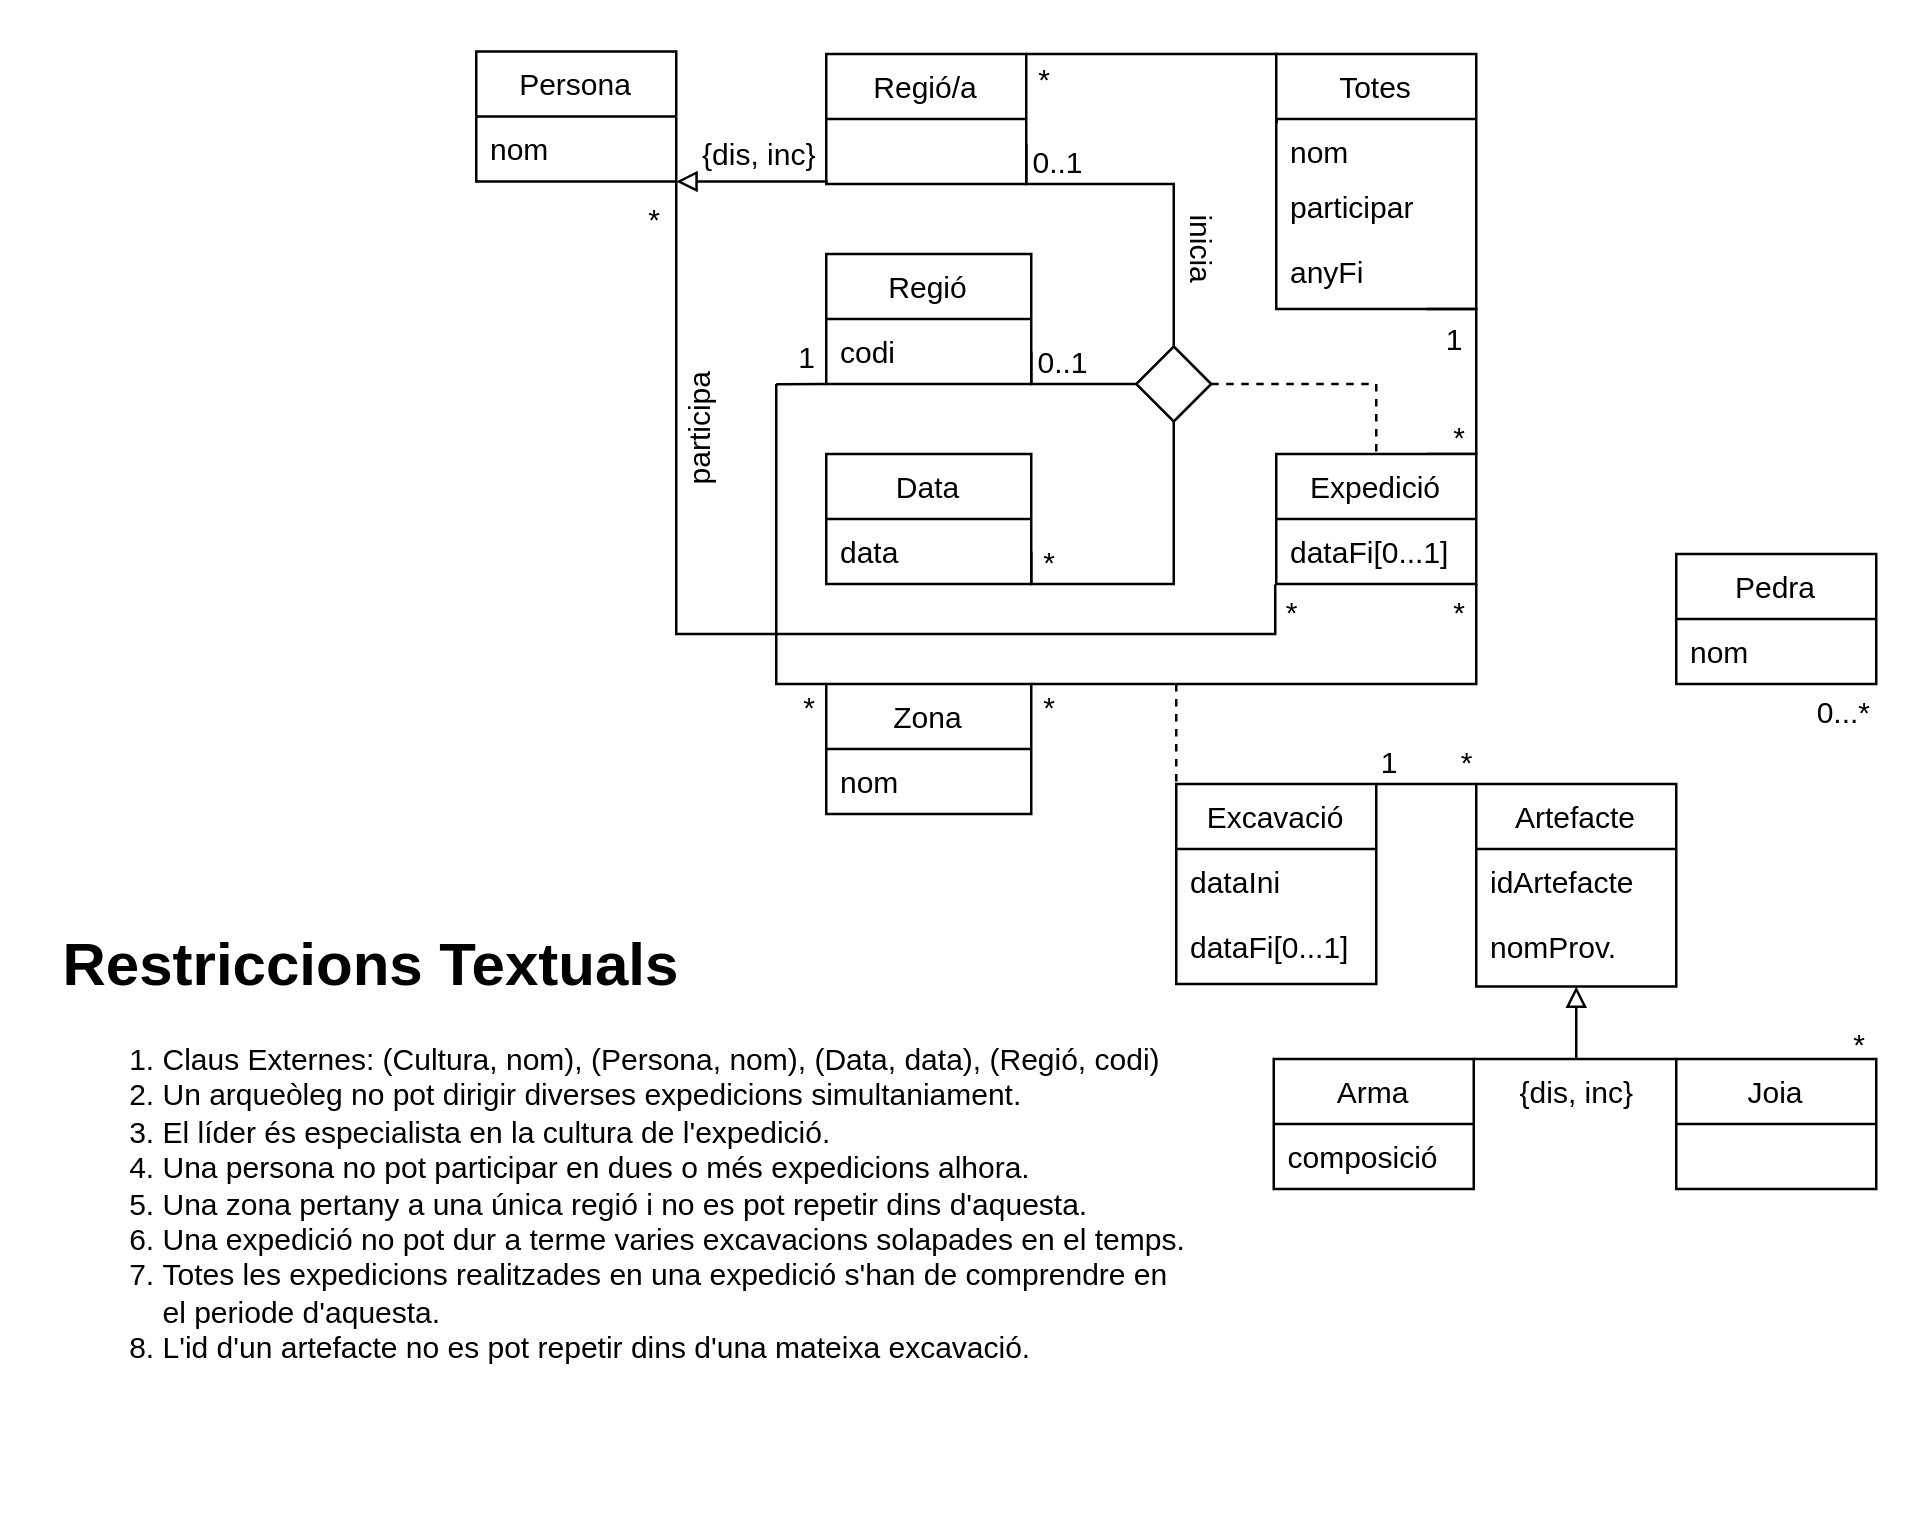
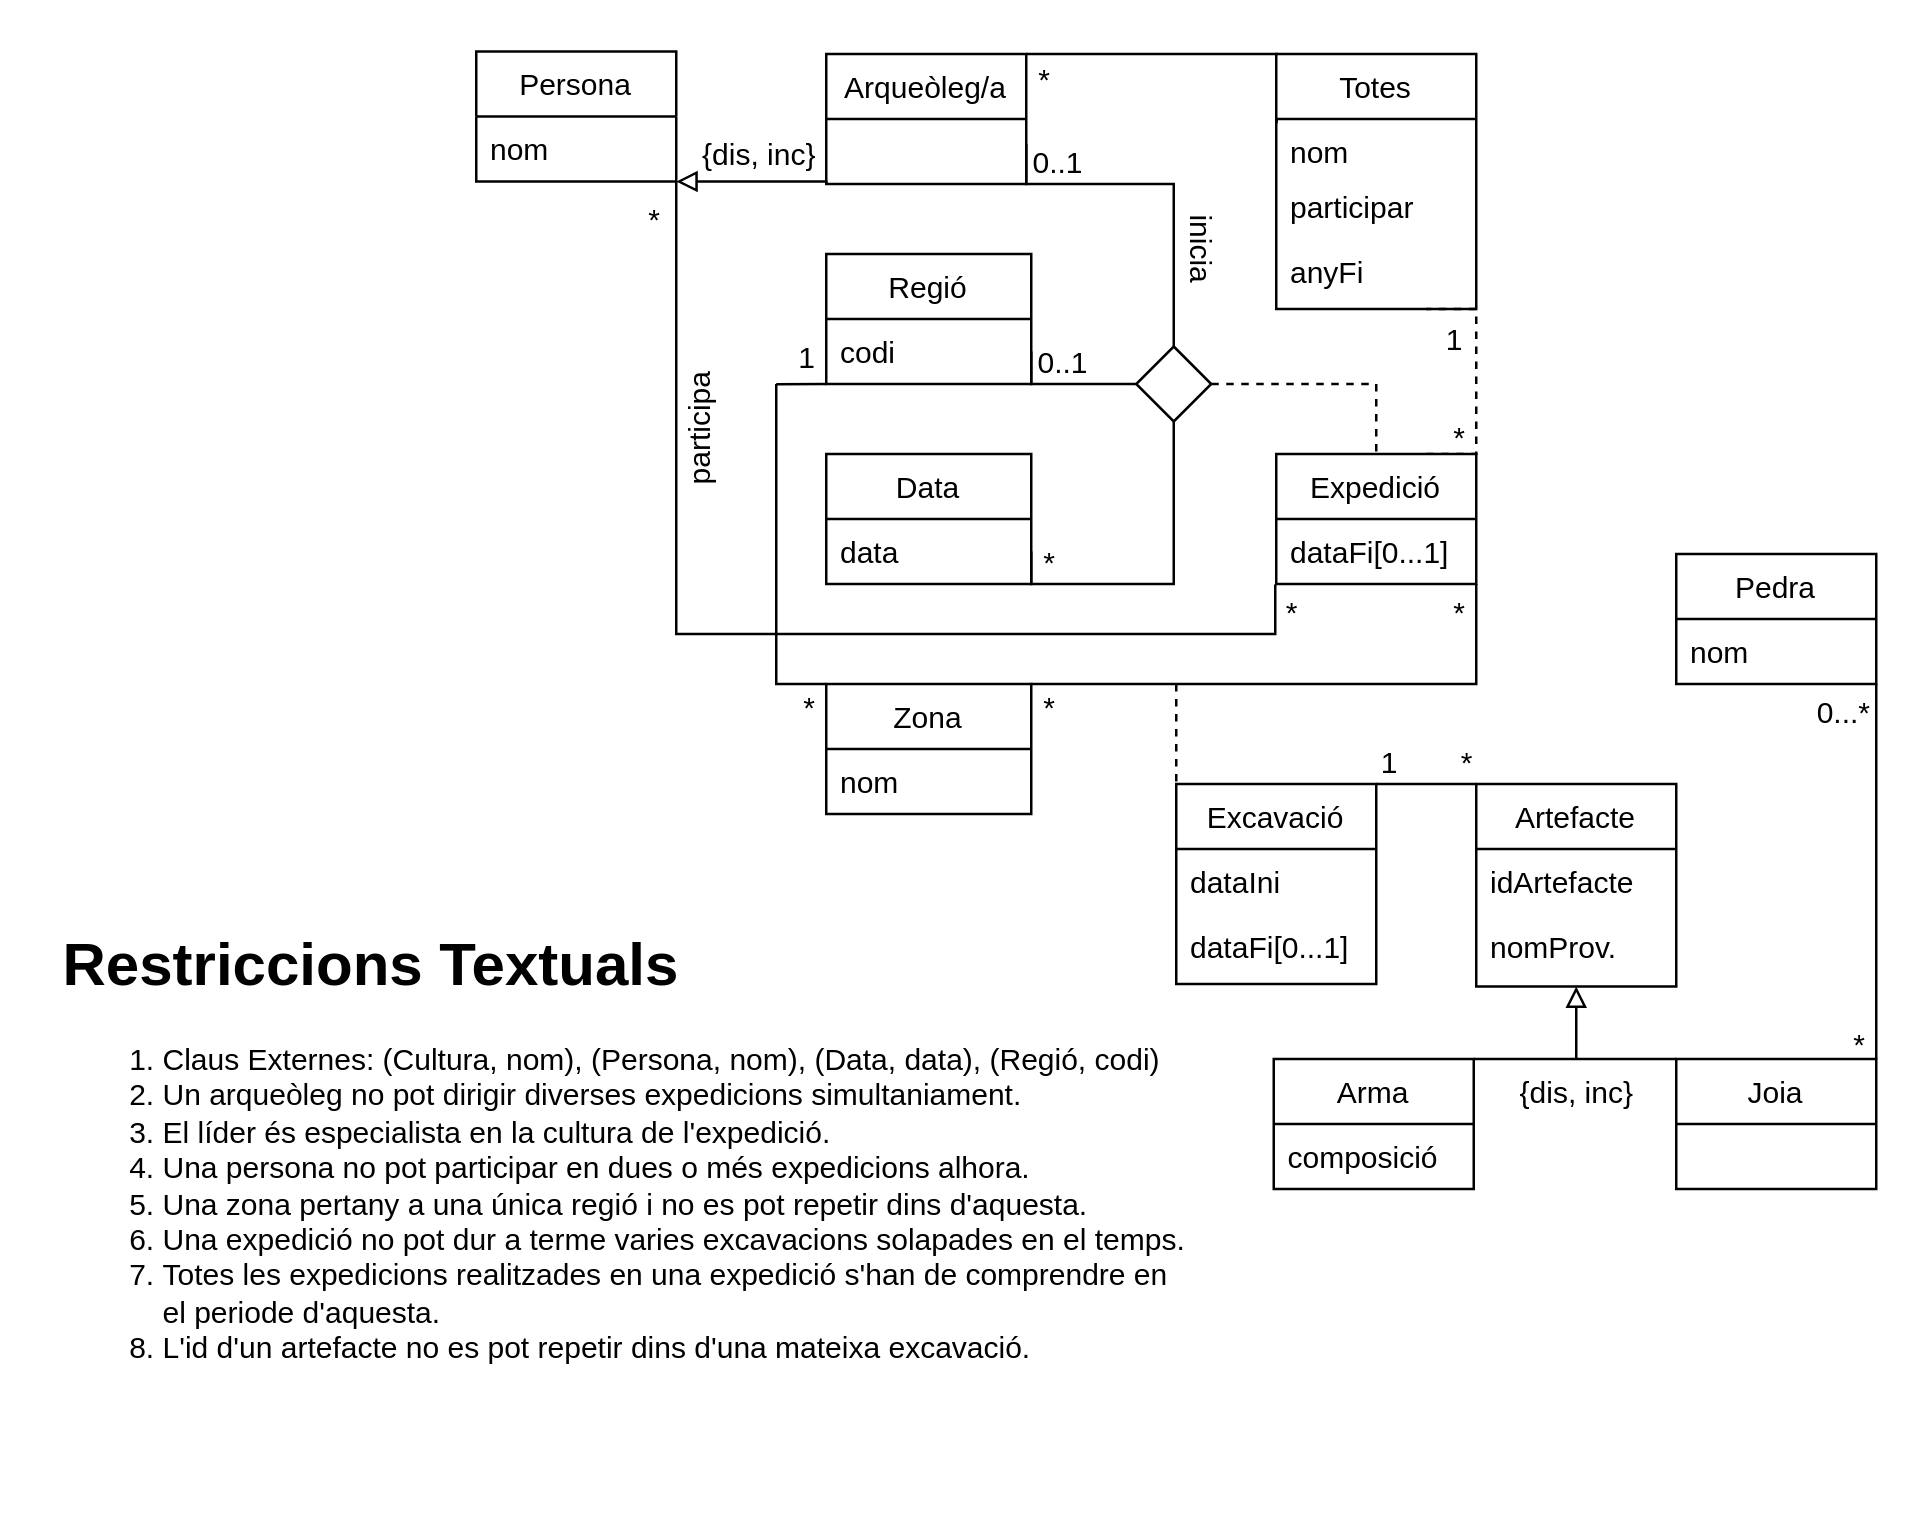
node "Regió/a": label "Regió/a" -> "Arqueòleg/a"
edge "Totes" -- "Expedició": style solid -> dashed
edge "Pedra" -- "Joia": added
